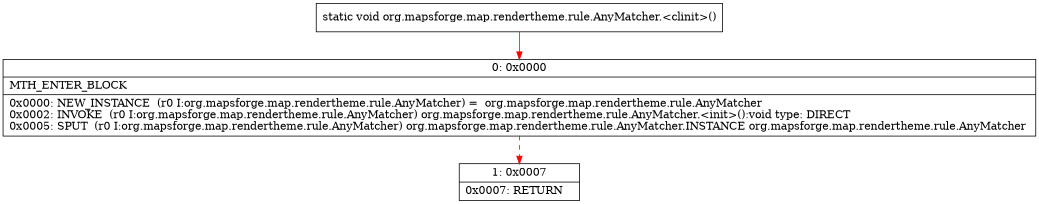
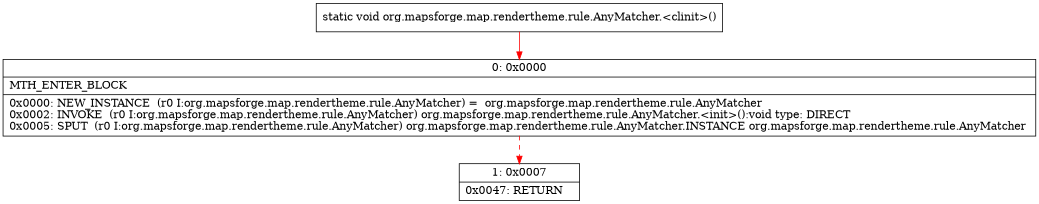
node "1: 0x0007": text "0x0007: RETURN" -> "0x0047: RETURN"
